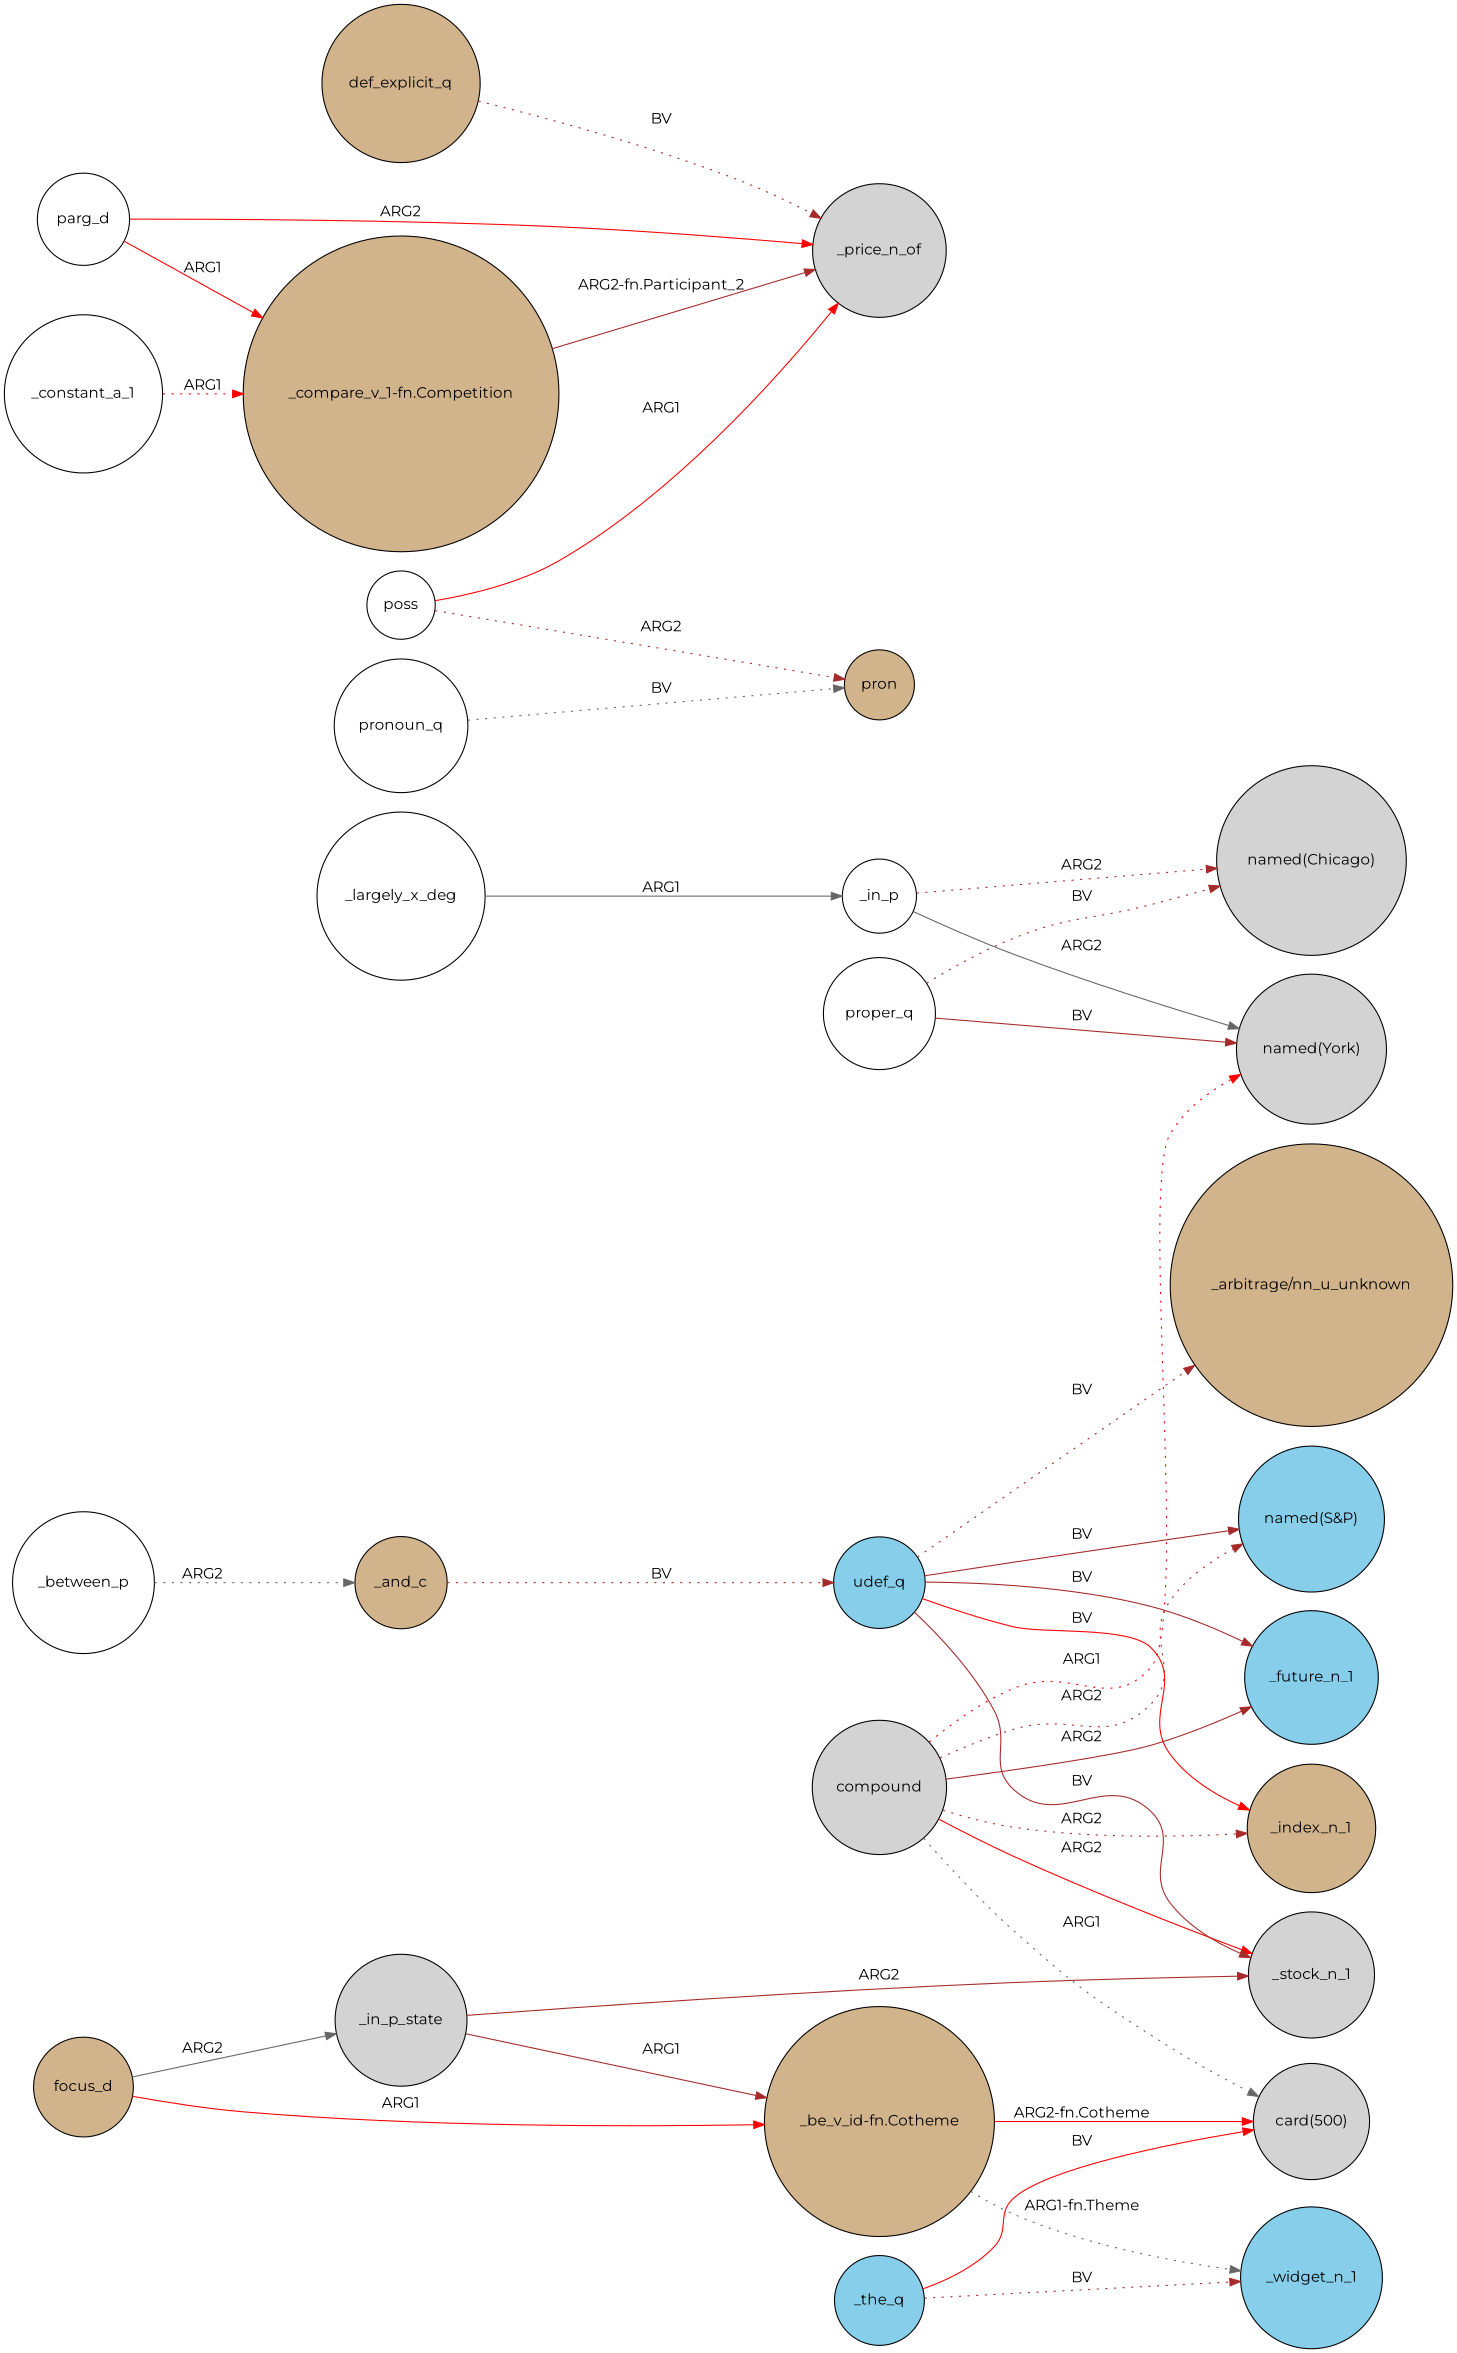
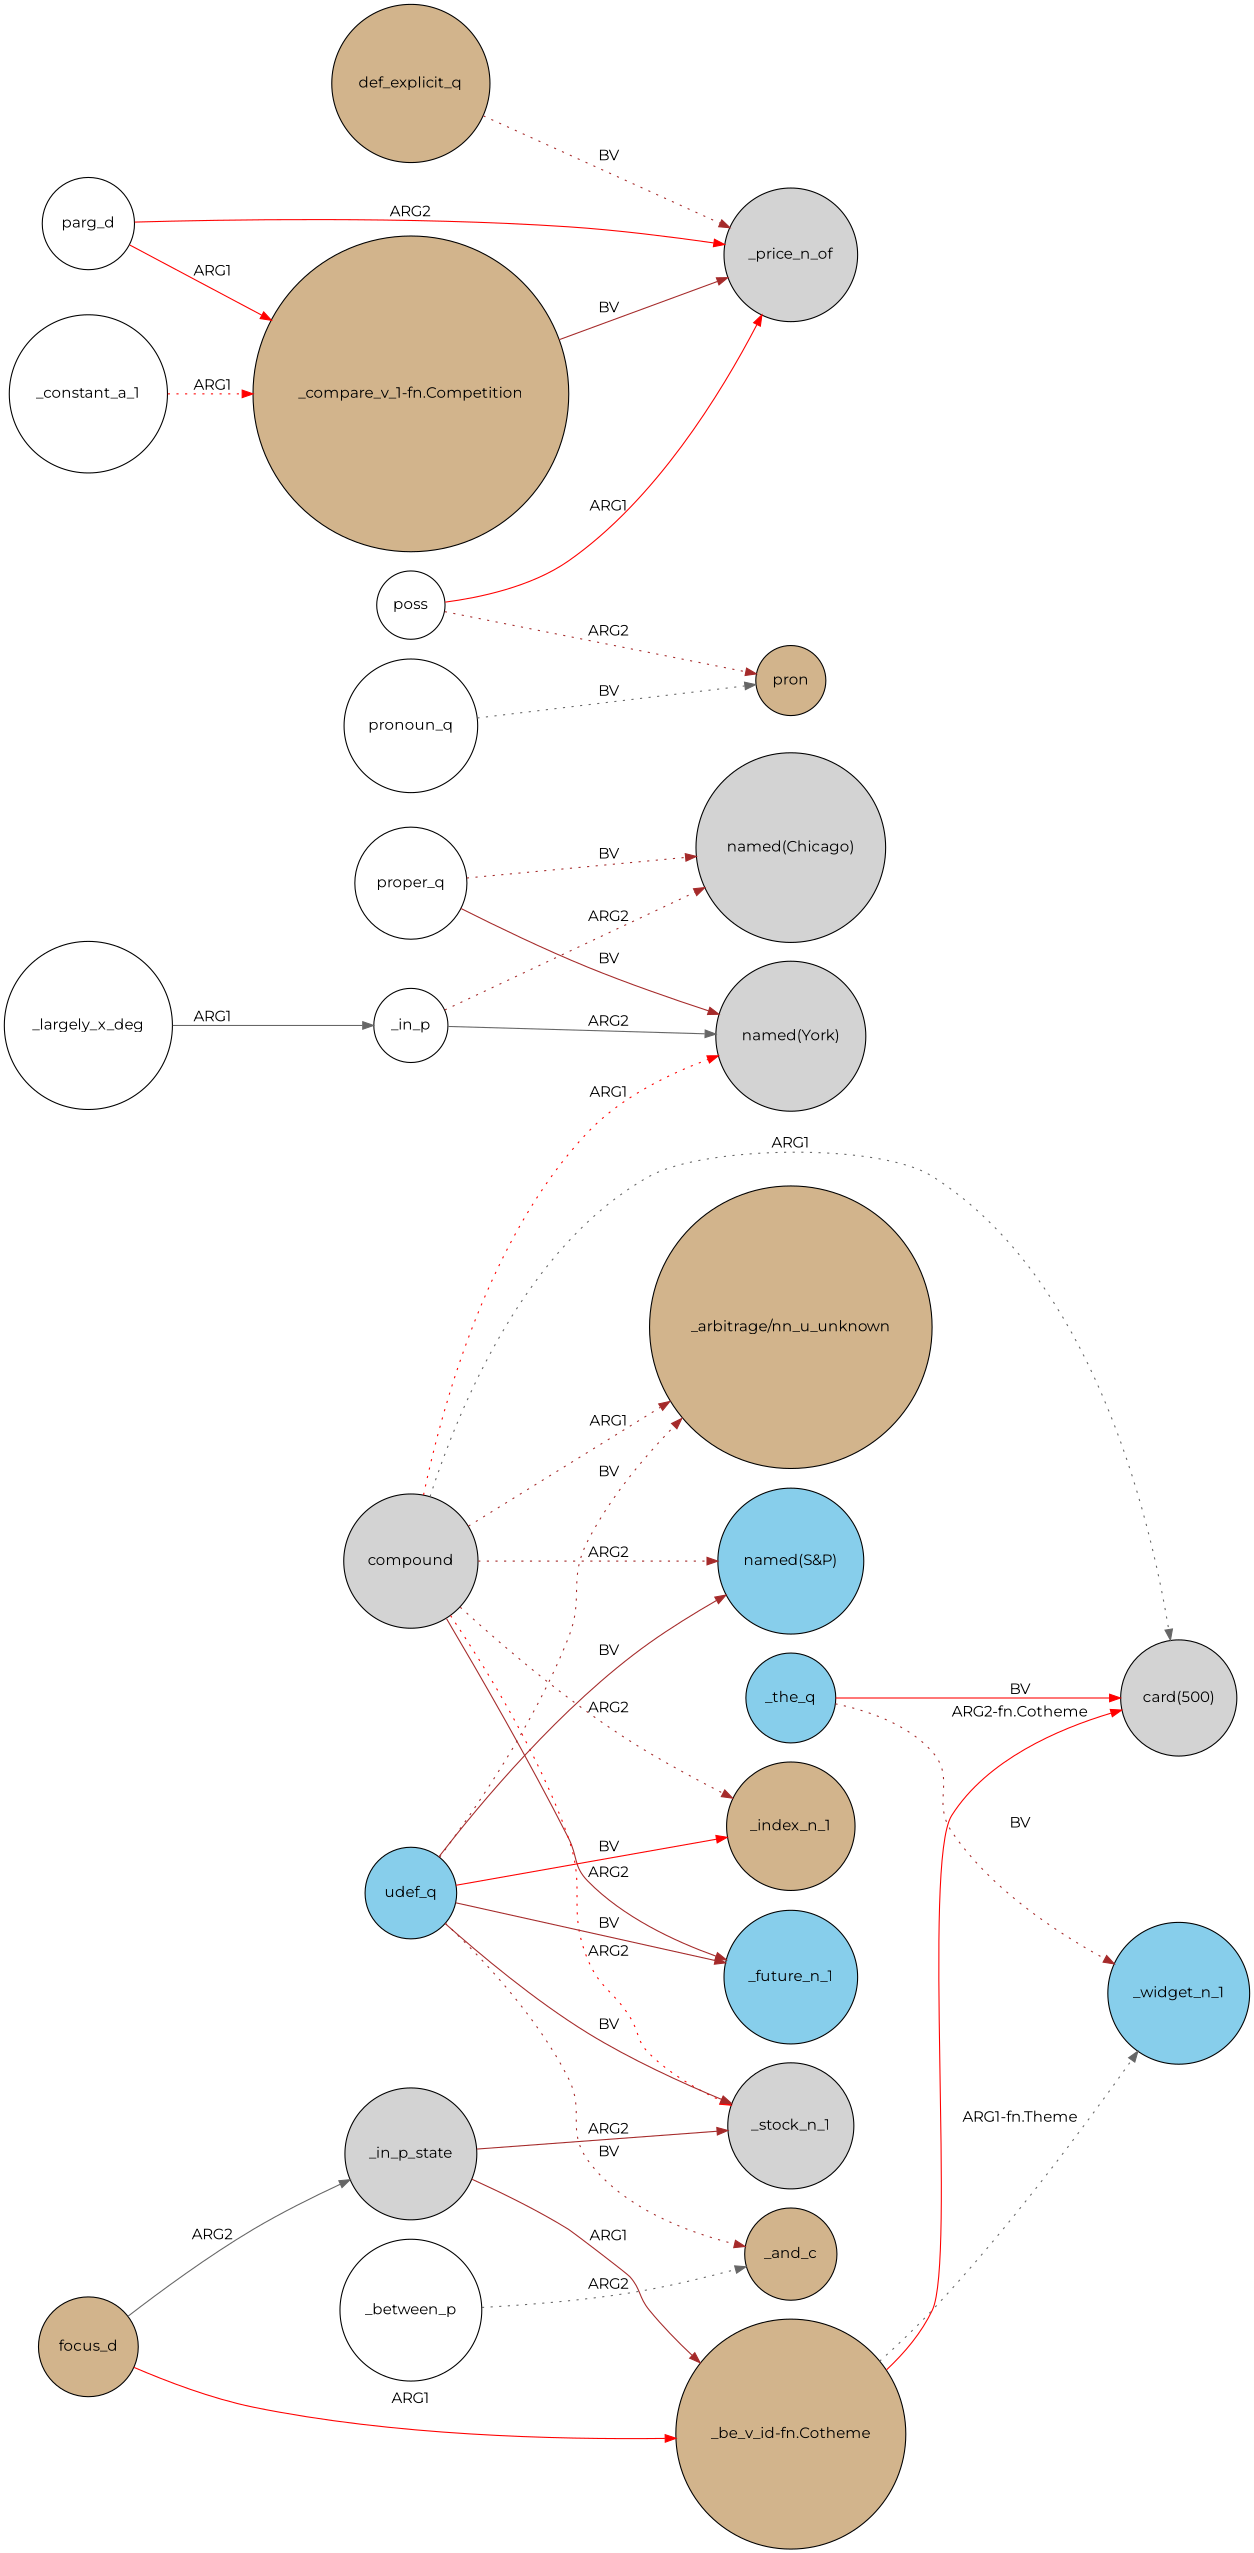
edge "_compare_v_1-fn.Competition" -> "_price_n_of": label "ARG2-fn.Participant_2" -> "BV"
edge "compound" -> "_arbitrage/nn_u_unknown": added, label "ARG1"
edge "_and_c" -> "udef_q": reversed
edge "compound" -> "_stock_n_1": style solid -> dotted
